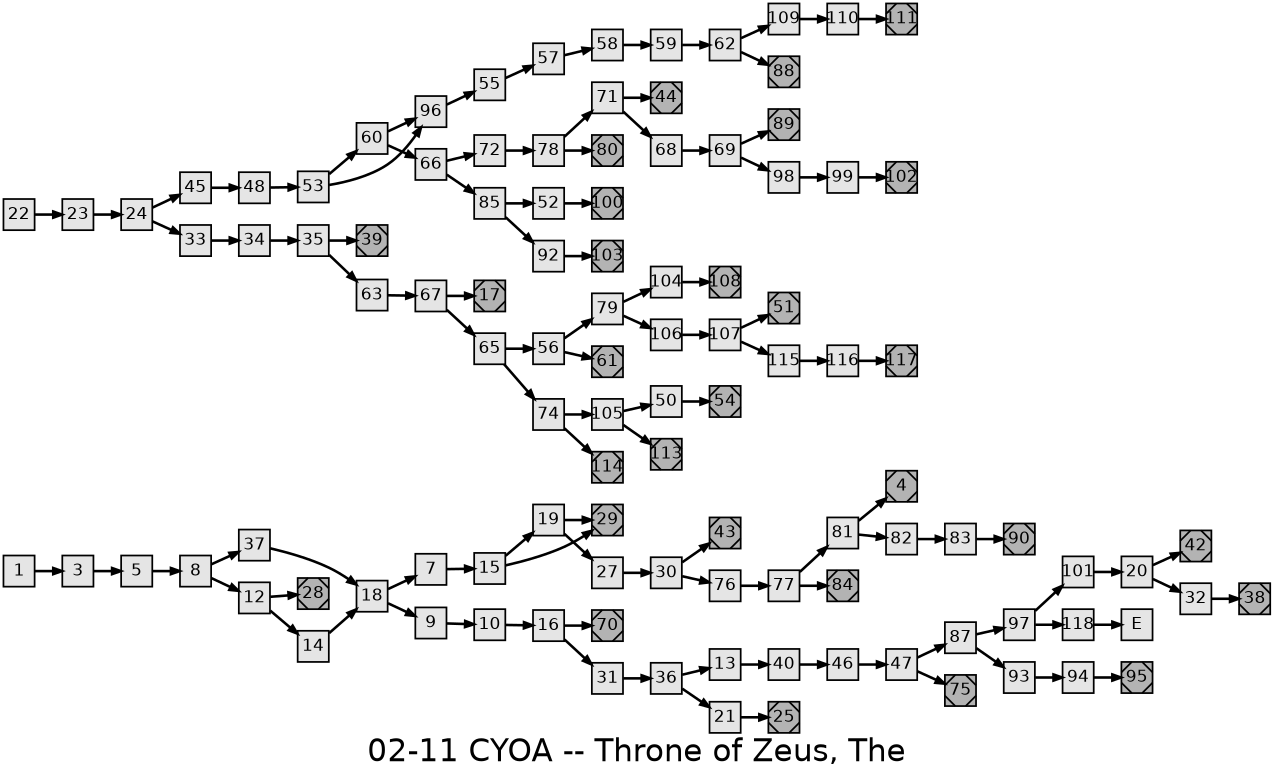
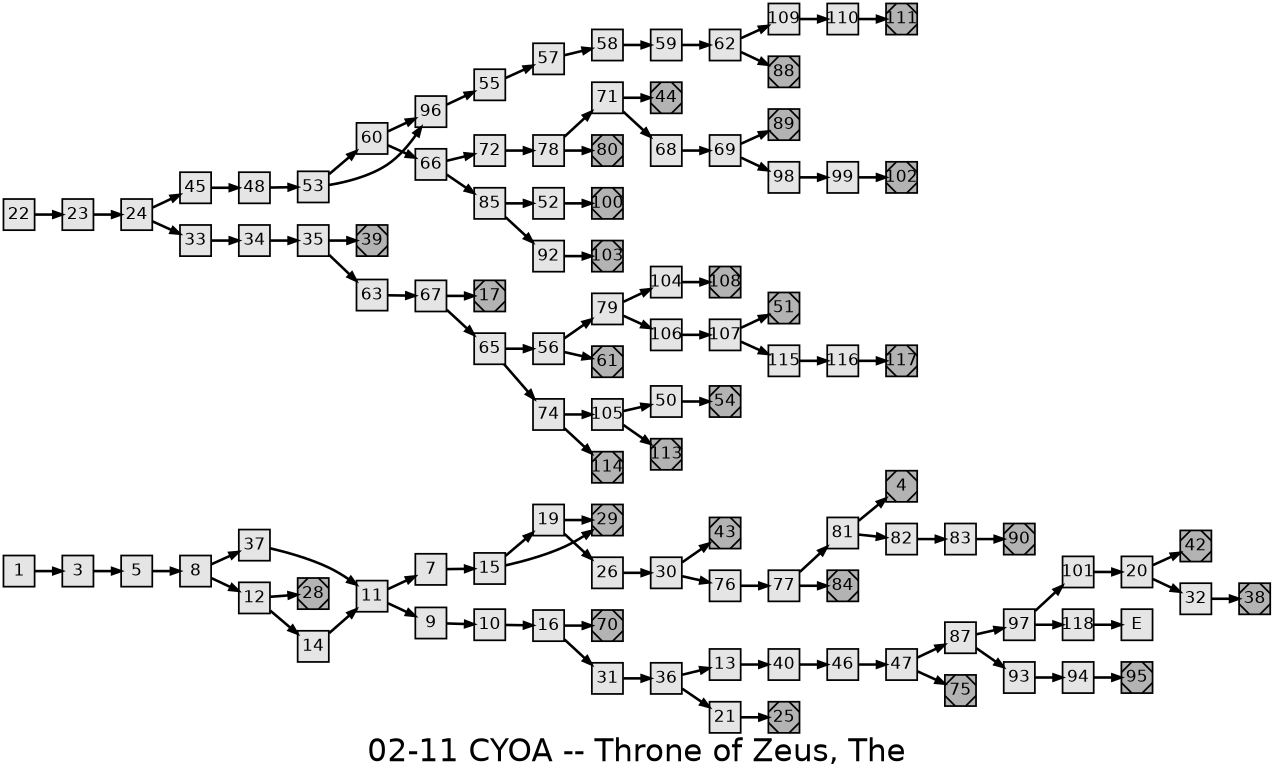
node "27": label "27" -> "26"
node "18": label "18" -> "11"
